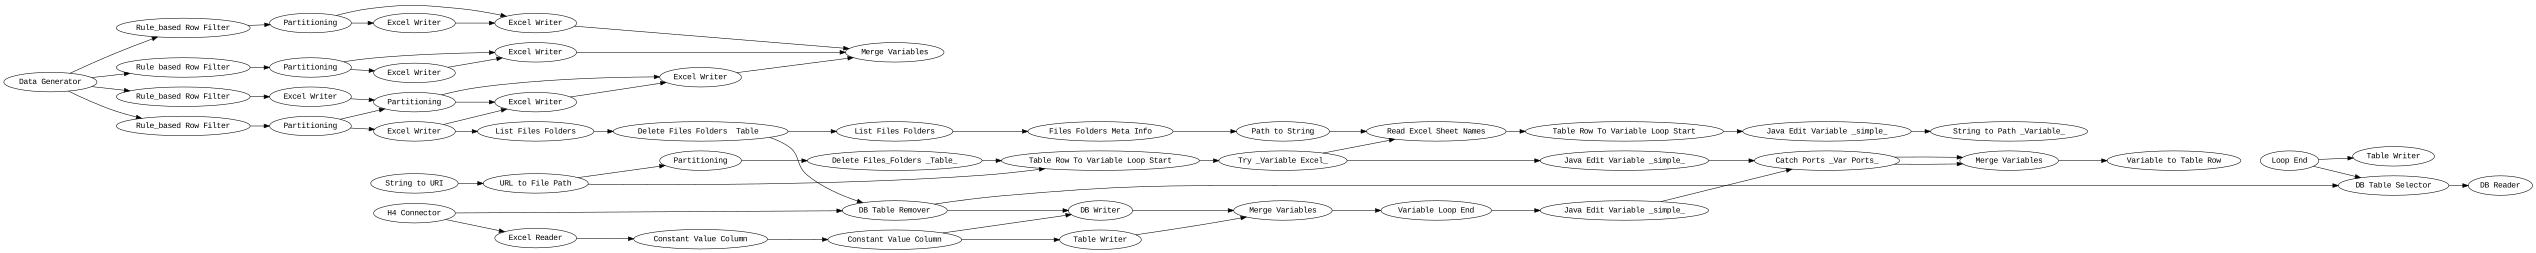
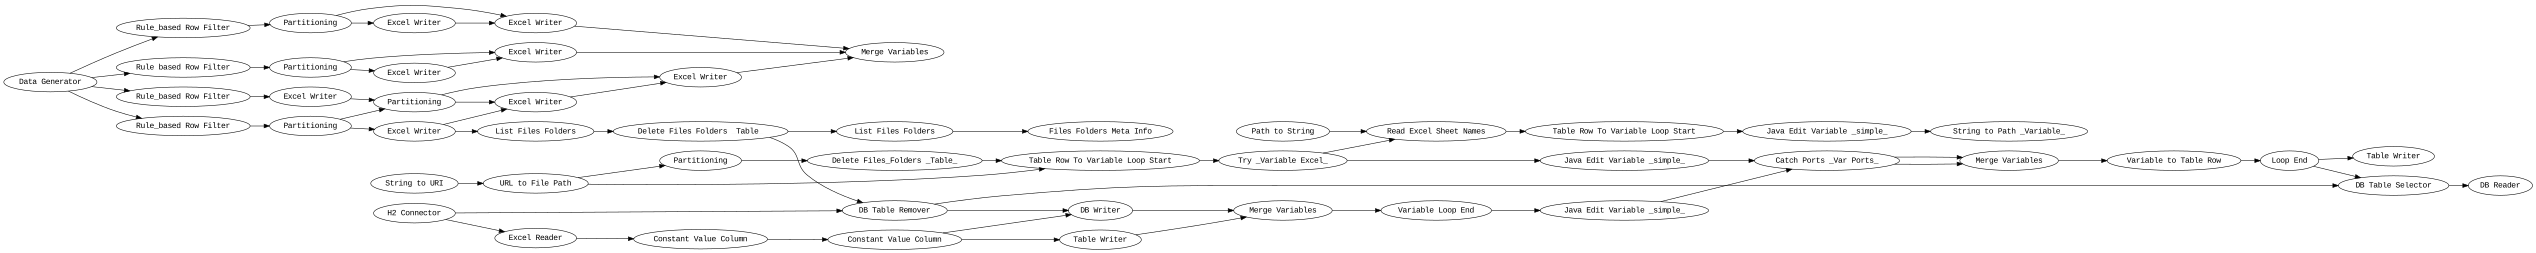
edge "Files_Folders Meta Info" -> "Path to String": removed
edge "Variable to Table Row" -> "Loop End": added
node "H4 Connector": label "H4 Connector" -> "H2 Connector"
